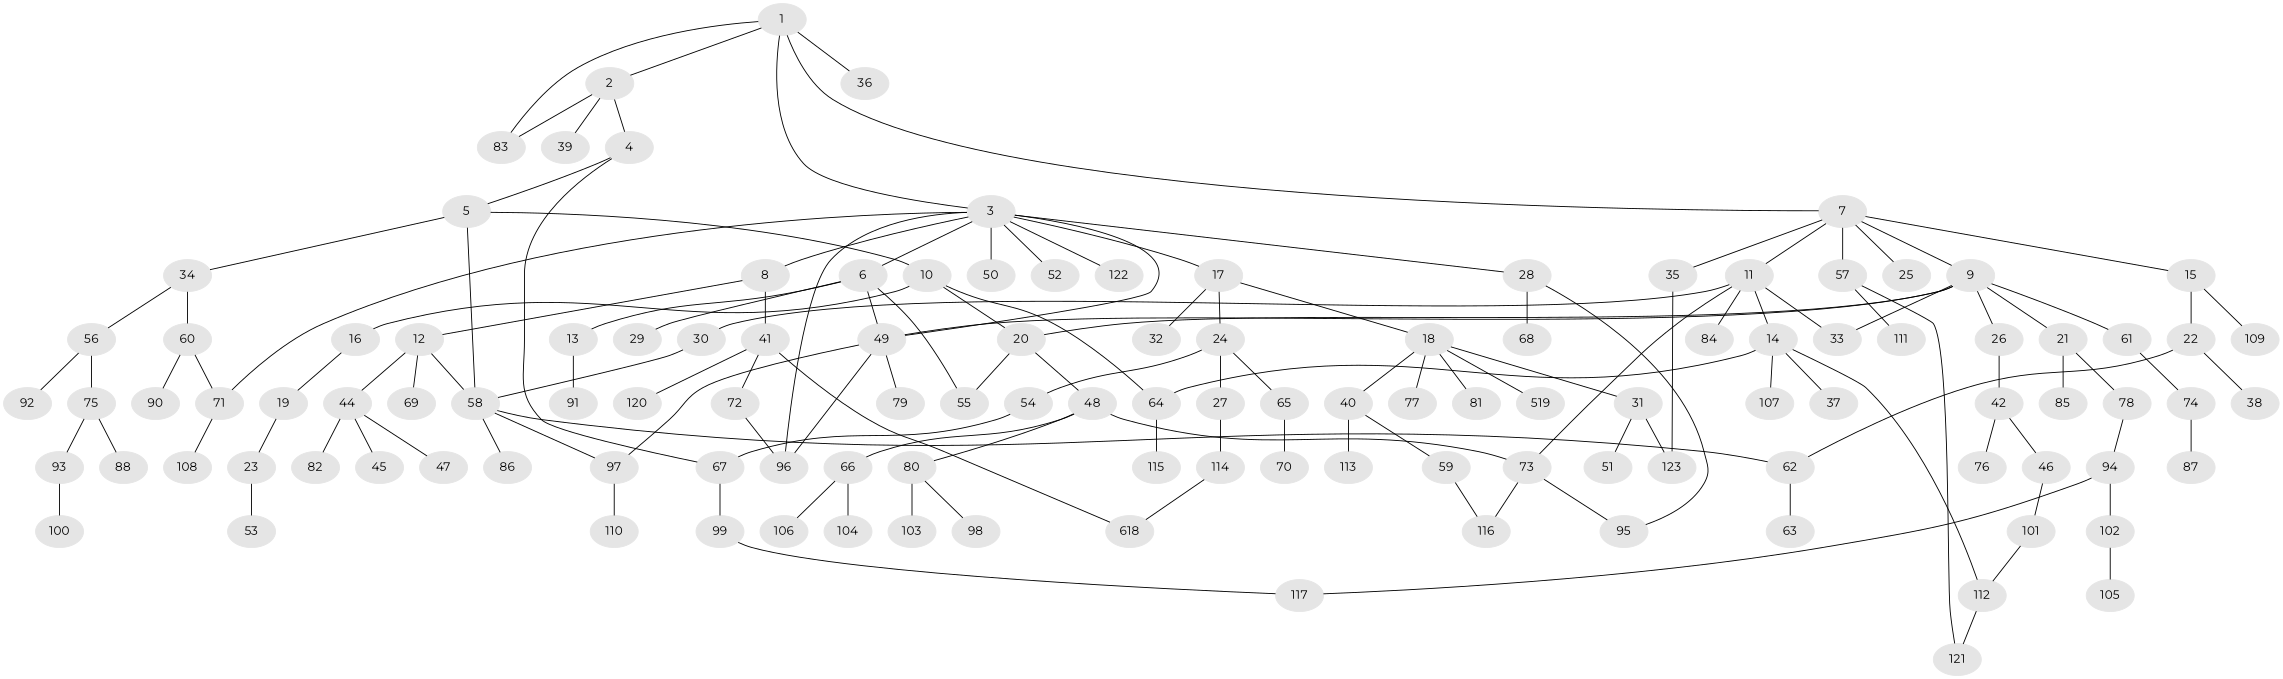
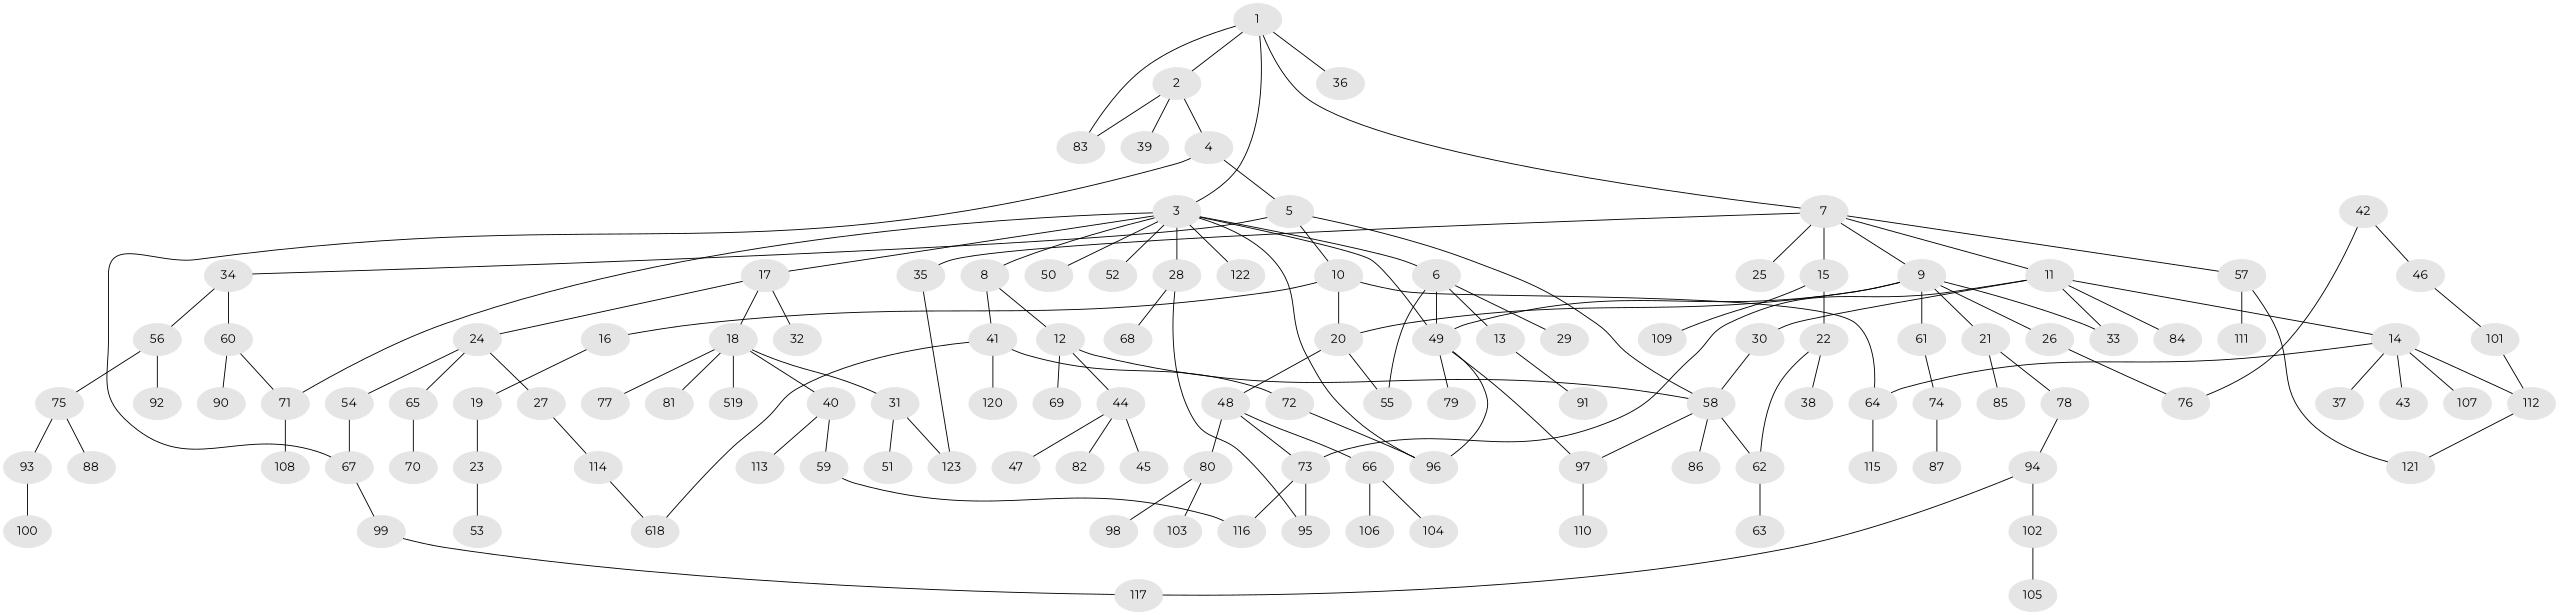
edge "26" -- "42": now "26" -- "76"
node "43": added
